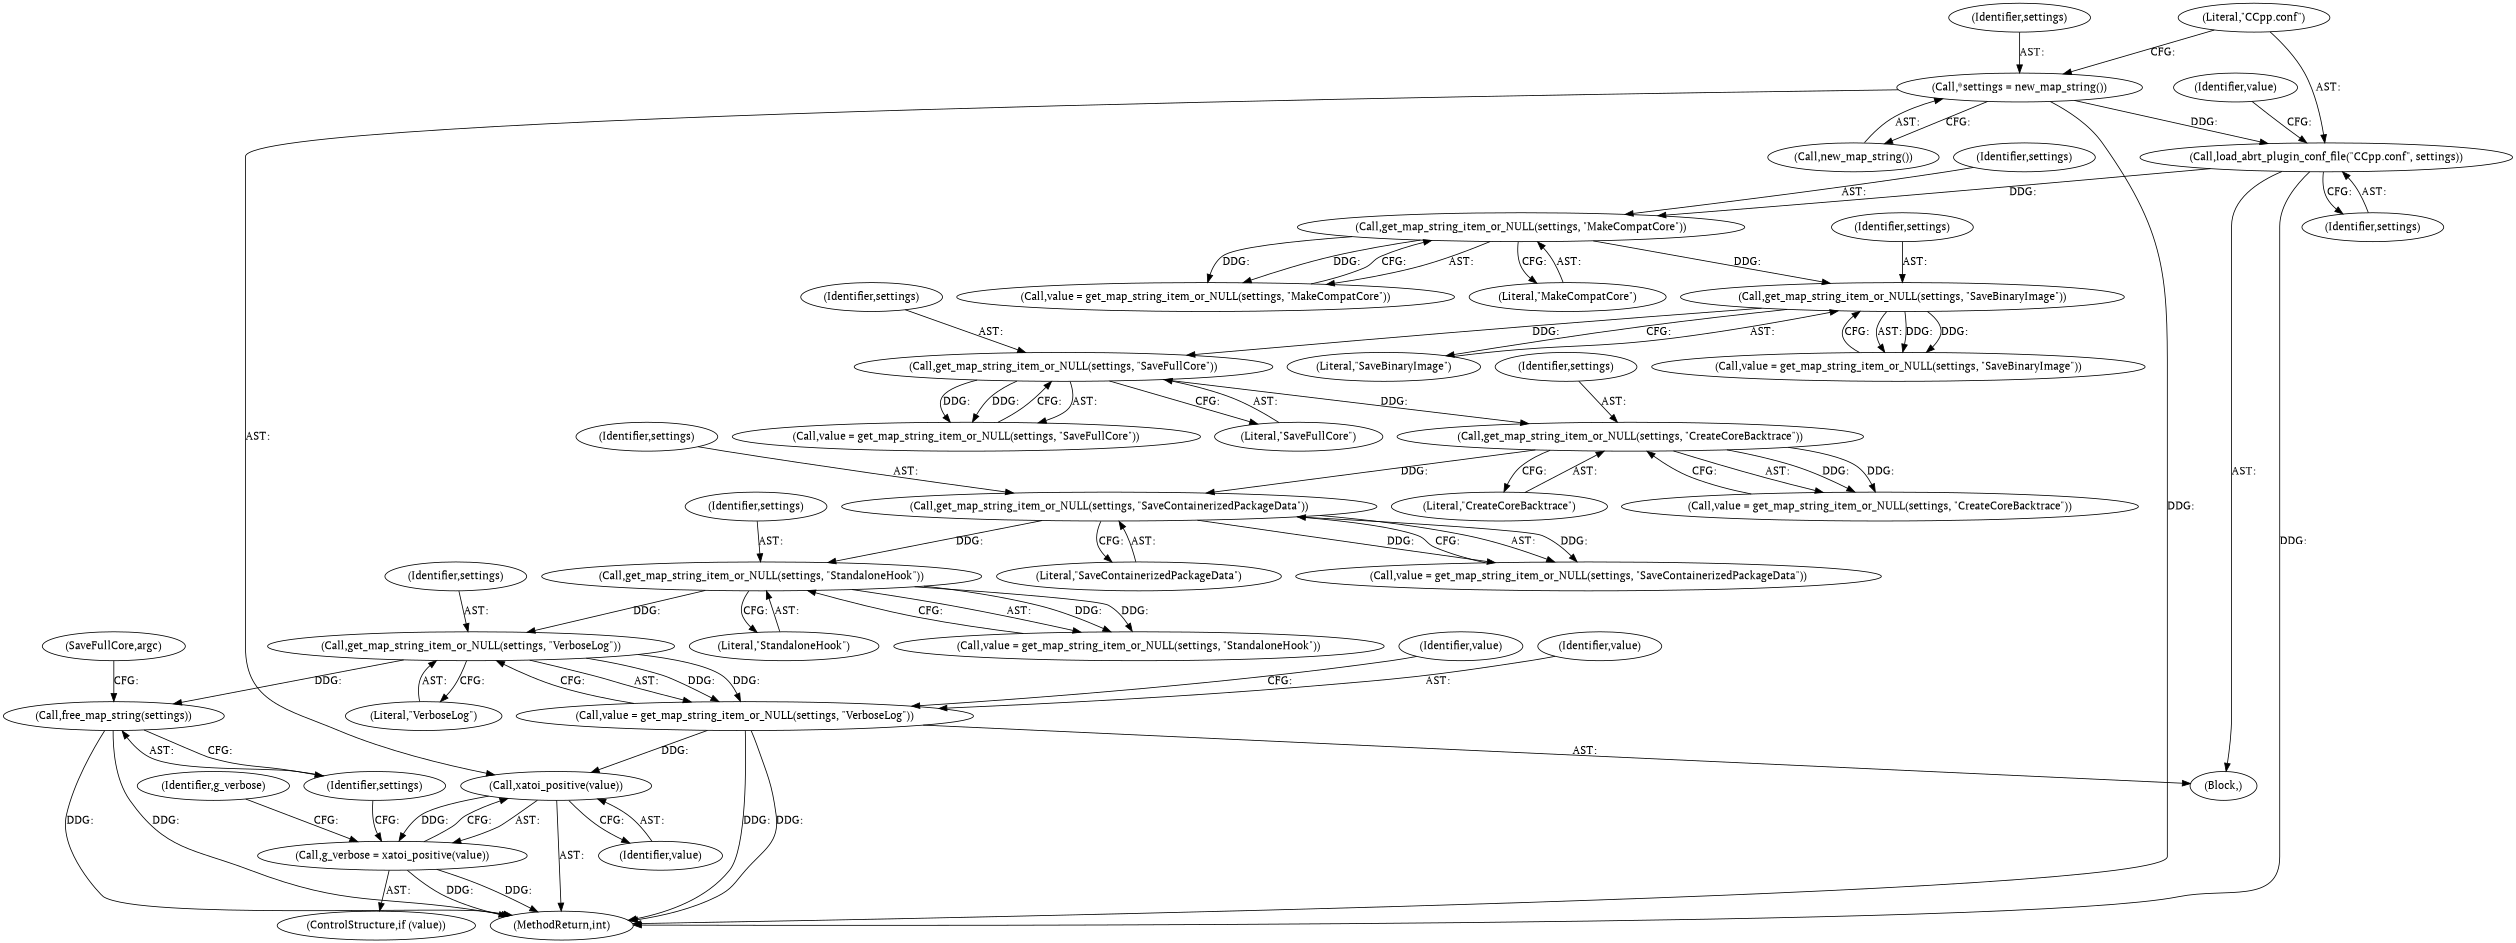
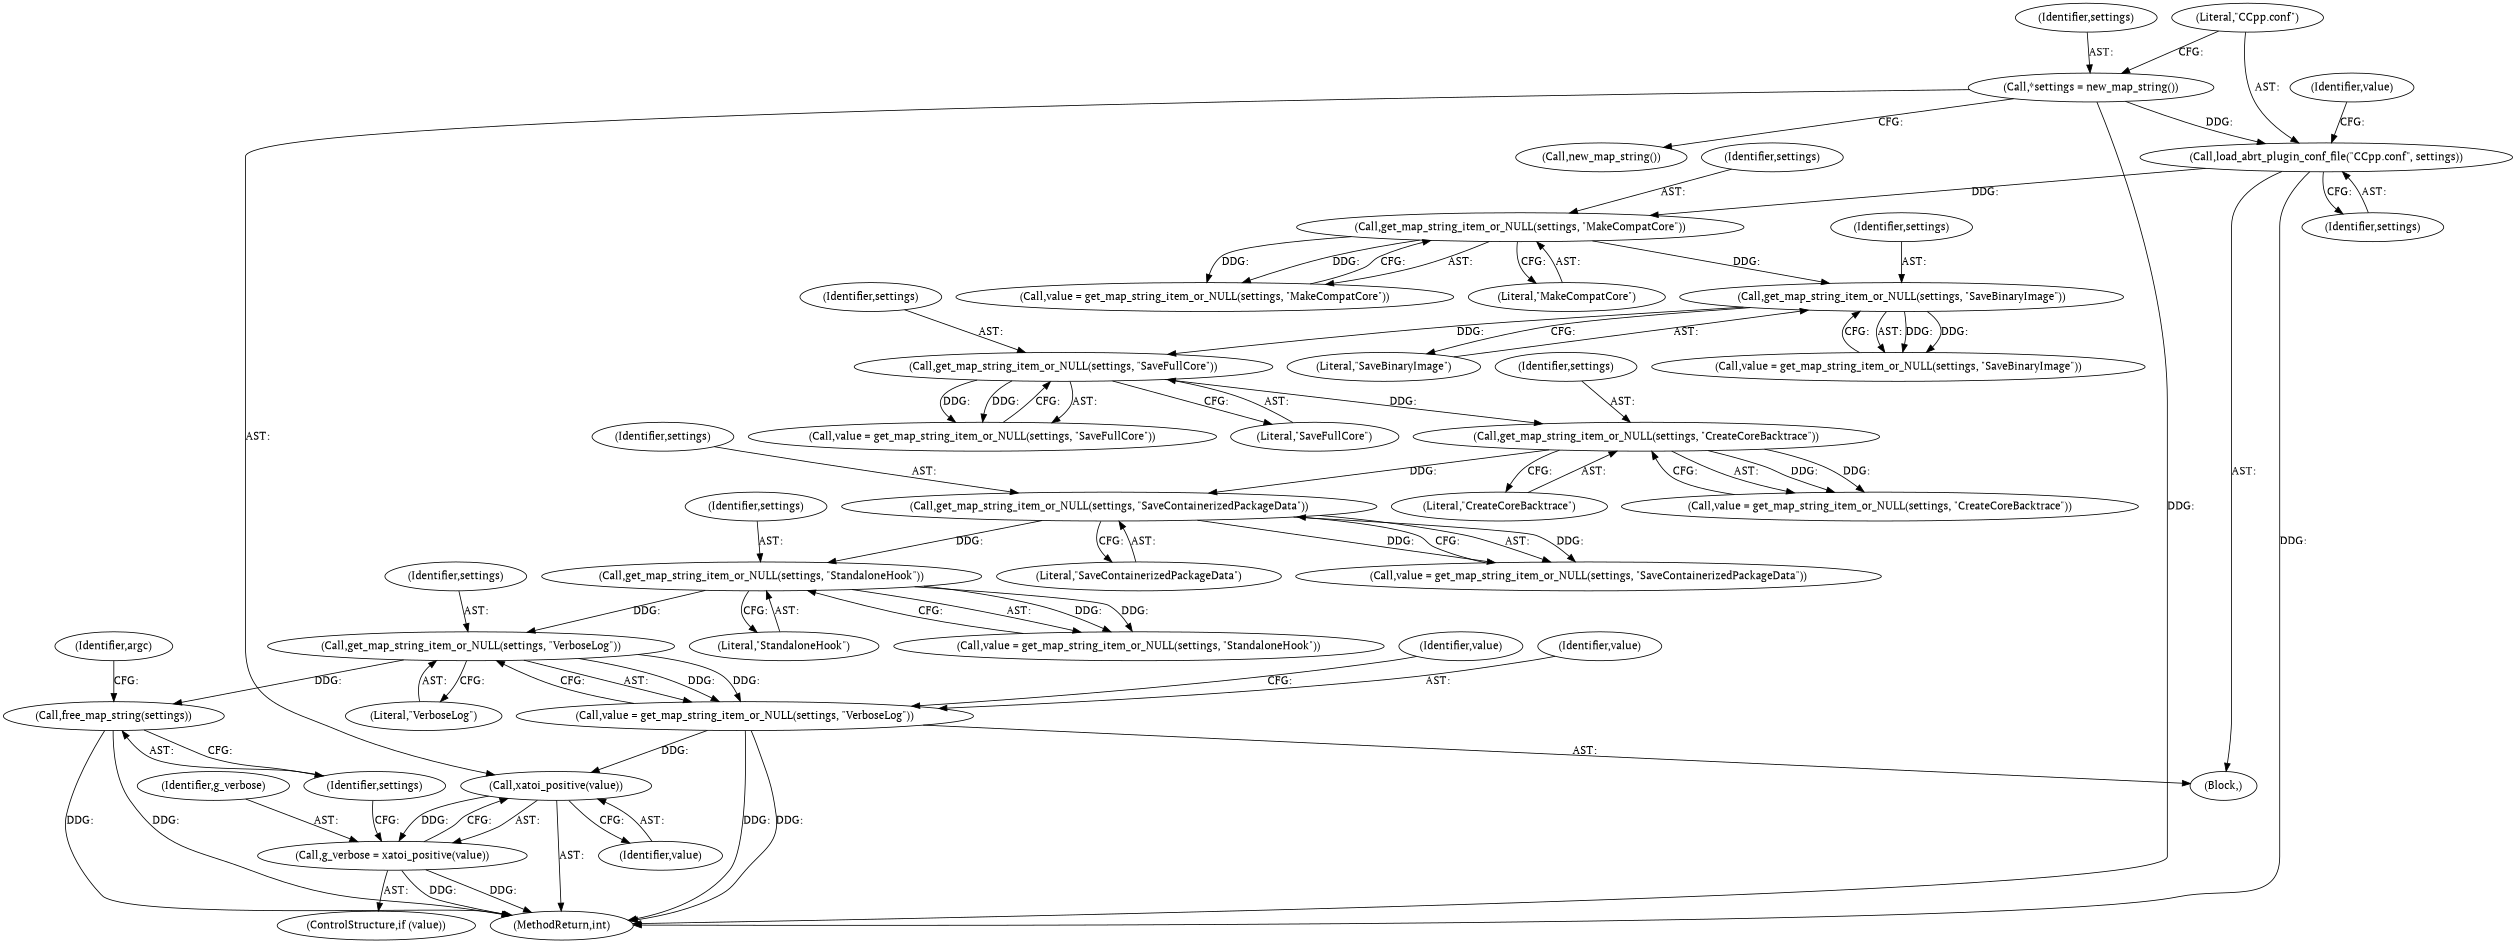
edge "(Call,new_map_string())" -> "(Call,*settings = new_map_string())": removed, label "AST:"
node "(SaveFullCore,argc)": label "(SaveFullCore,argc)" -> "(Identifier,argc)"
edge "(Identifier,g_verbose)" -> "(Call,g_verbose = xatoi_positive(value))": label "CFG: " -> "AST: "
